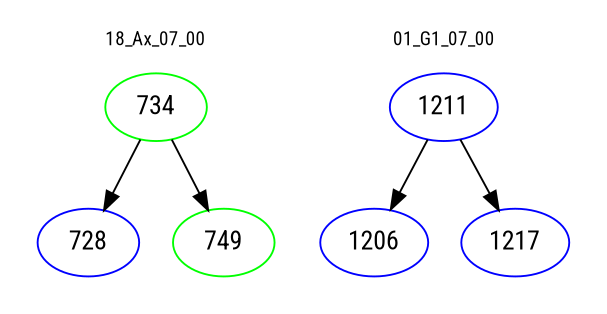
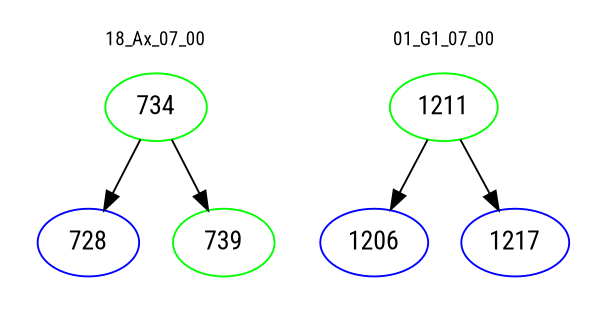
node "1211": color blue -> green
node "749": label "749" -> "739"
